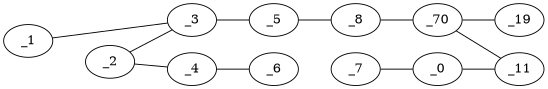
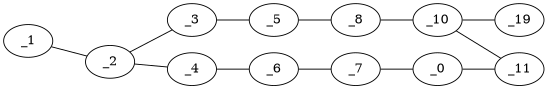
node "_70": label "_70" -> "_10"
edge "_3" -- "_1": now "_2" -- "_1"
edge "_6" -- "_7": added
